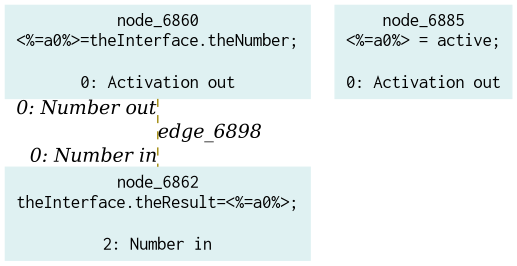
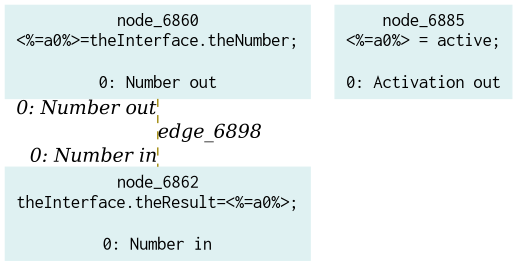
node "node_6860 <%=a0%>=theInterface.theNumber; 0: Activation out": label "node_6860 <%=a0%>=theInterface.theNumber; 0: Activation out" -> "node_6860 <%=a0%>=theInterface.theNumber; 0: Number out"
node "node_6862 theInterface.theResult=<%=a0%>; 2: Number in": label "node_6862 theInterface.theResult=<%=a0%>; 2: Number in" -> "node_6862 theInterface.theResult=<%=a0%>; 0: Number in"
